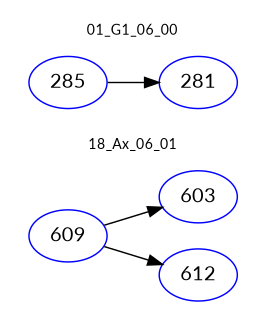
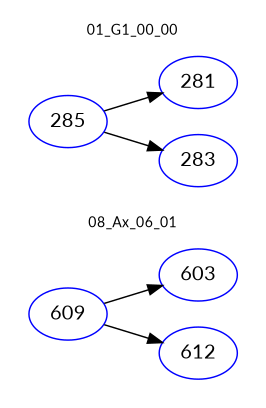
cluster "01_G1_06_00": label "01_G1_06_00" -> "01_G1_00_00"
cluster "18_Ax_06_01": label "18_Ax_06_01" -> "08_Ax_06_01"
node "283": added
